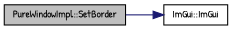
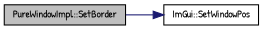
node "ImGui::ImGui": label "ImGui::ImGui" -> "ImGui::SetWindowPos"
